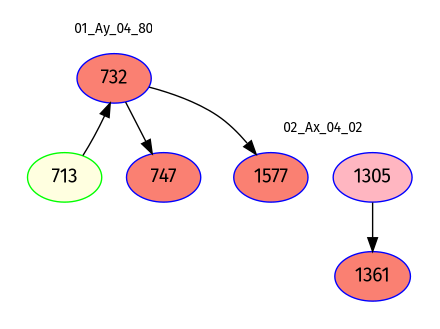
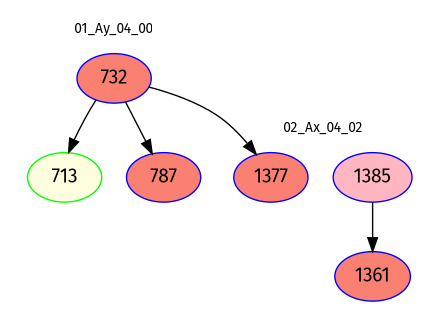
cluster "01_Ay_04_80": label "01_Ay_04_80" -> "01_Ay_04_00"
edge "713" -> "732": reversed
node "747": label "747" -> "787"
node "1577": label "1577" -> "1377"
node "1305": label "1305" -> "1385"
